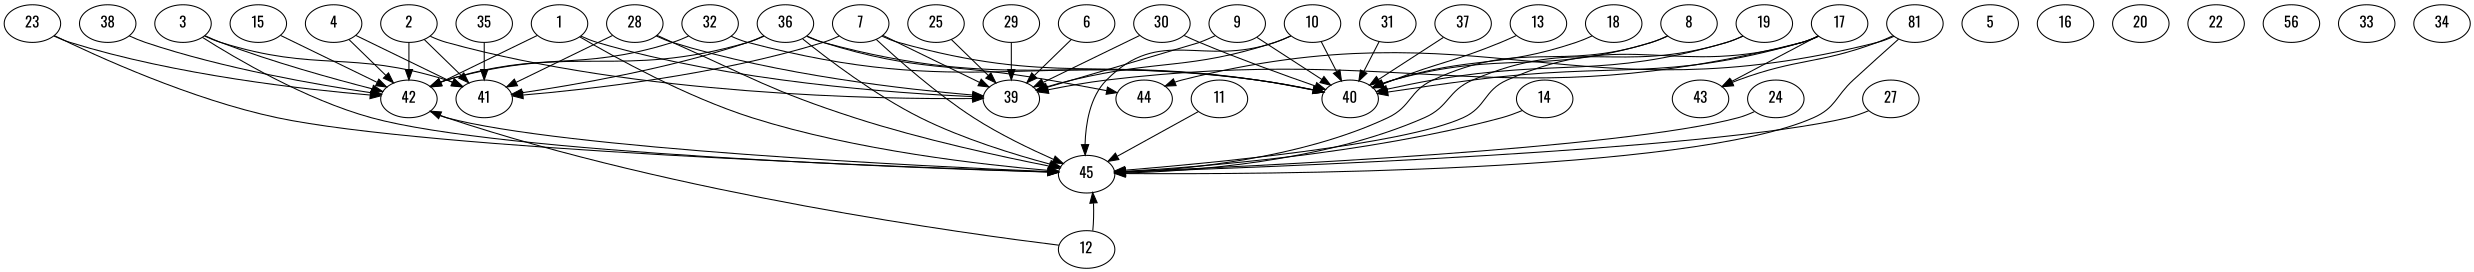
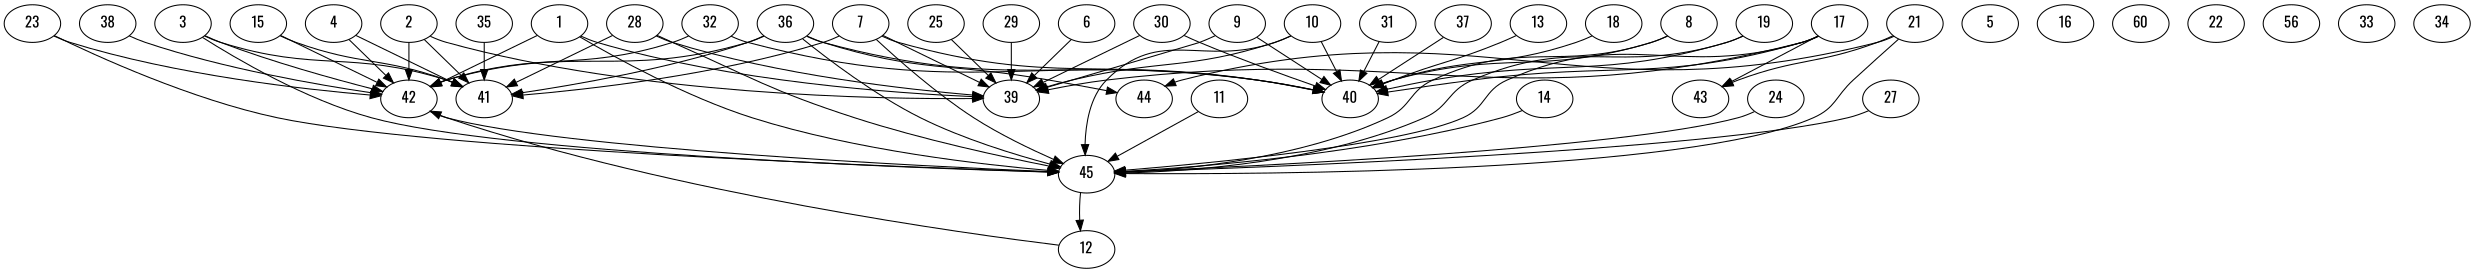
node "81": label "81" -> "21"
node "20": label "20" -> "60"
edge "15" -> "41": added
edge "12" -> "45": reversed
